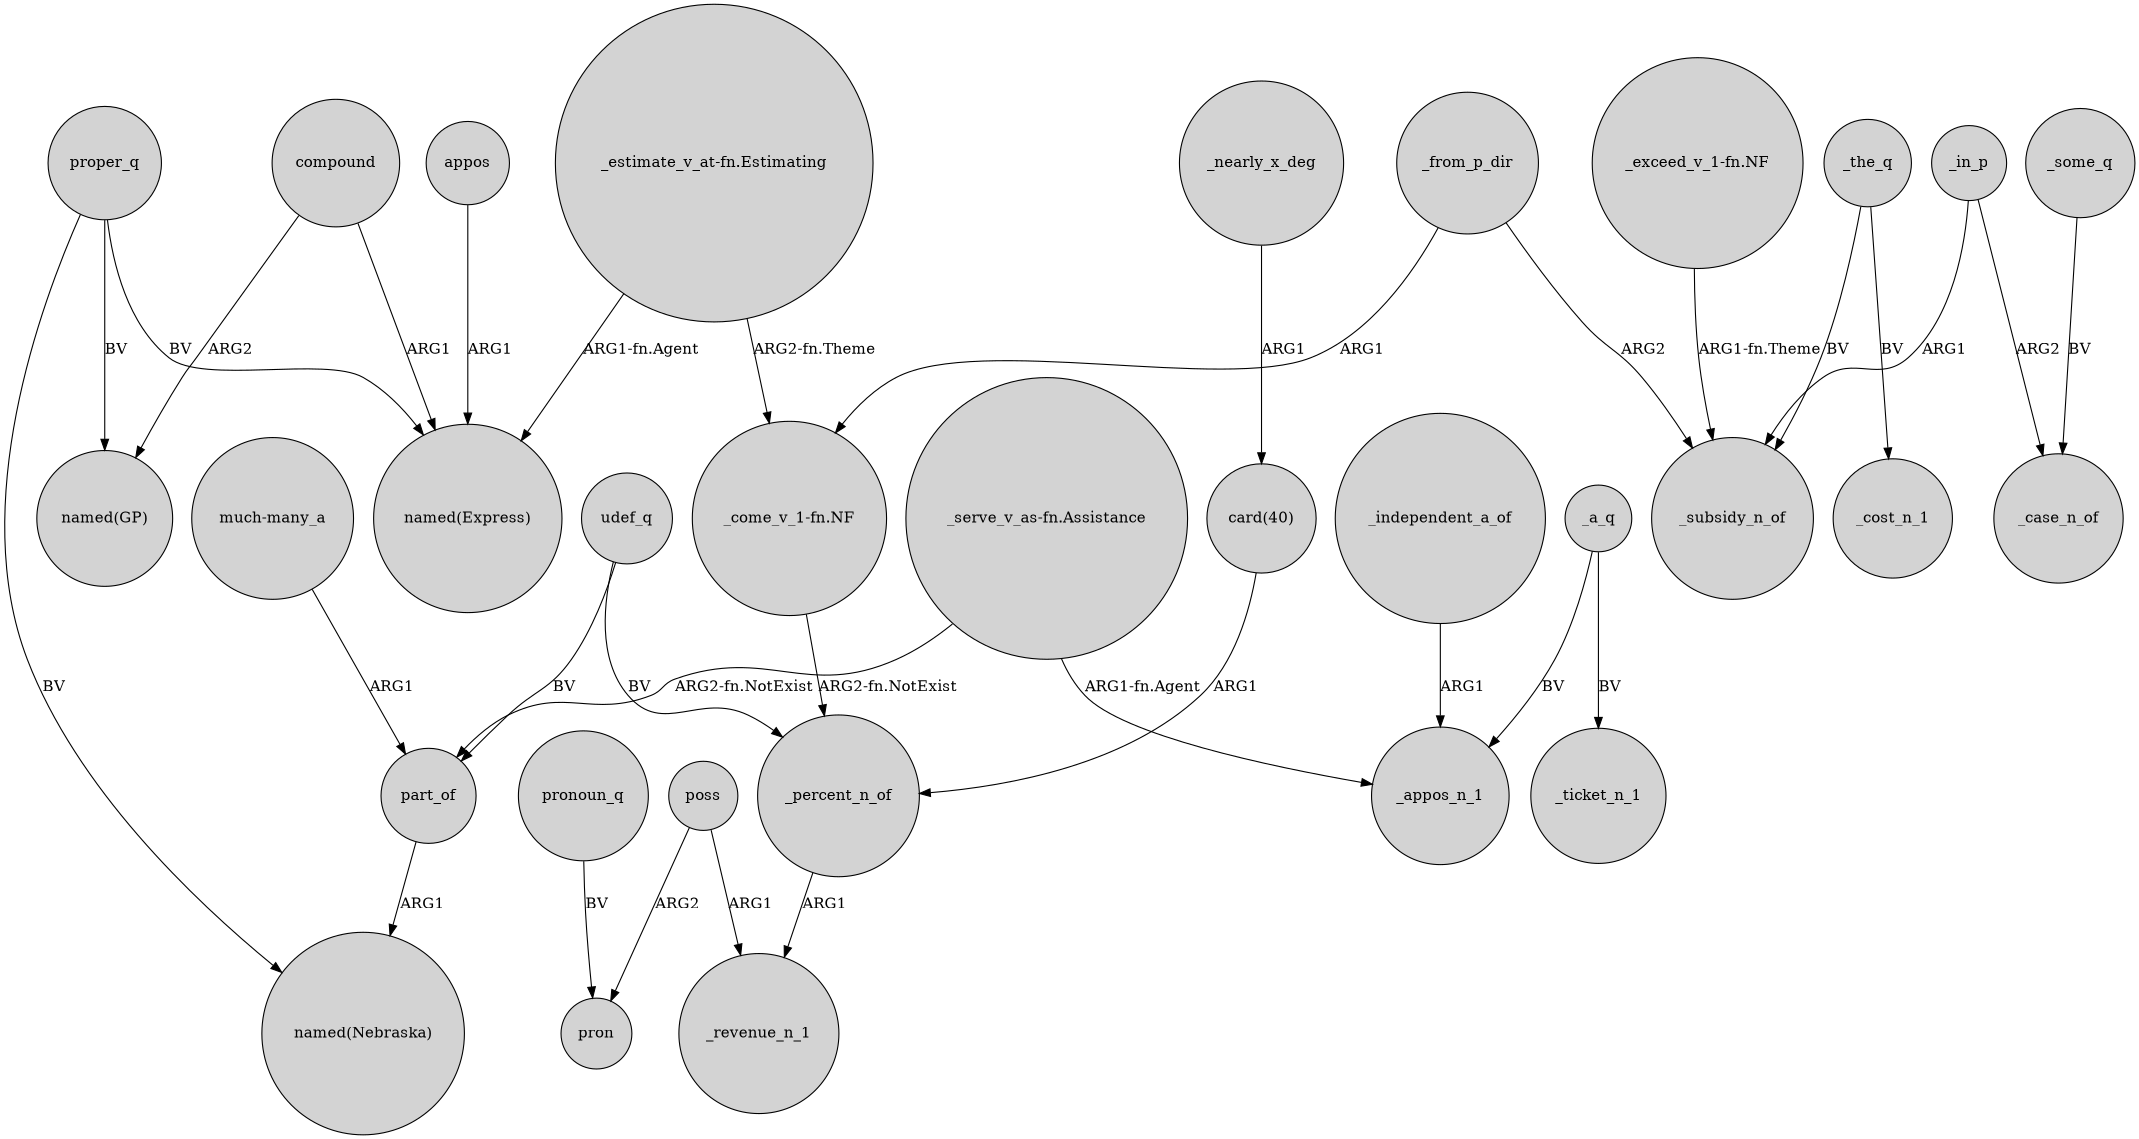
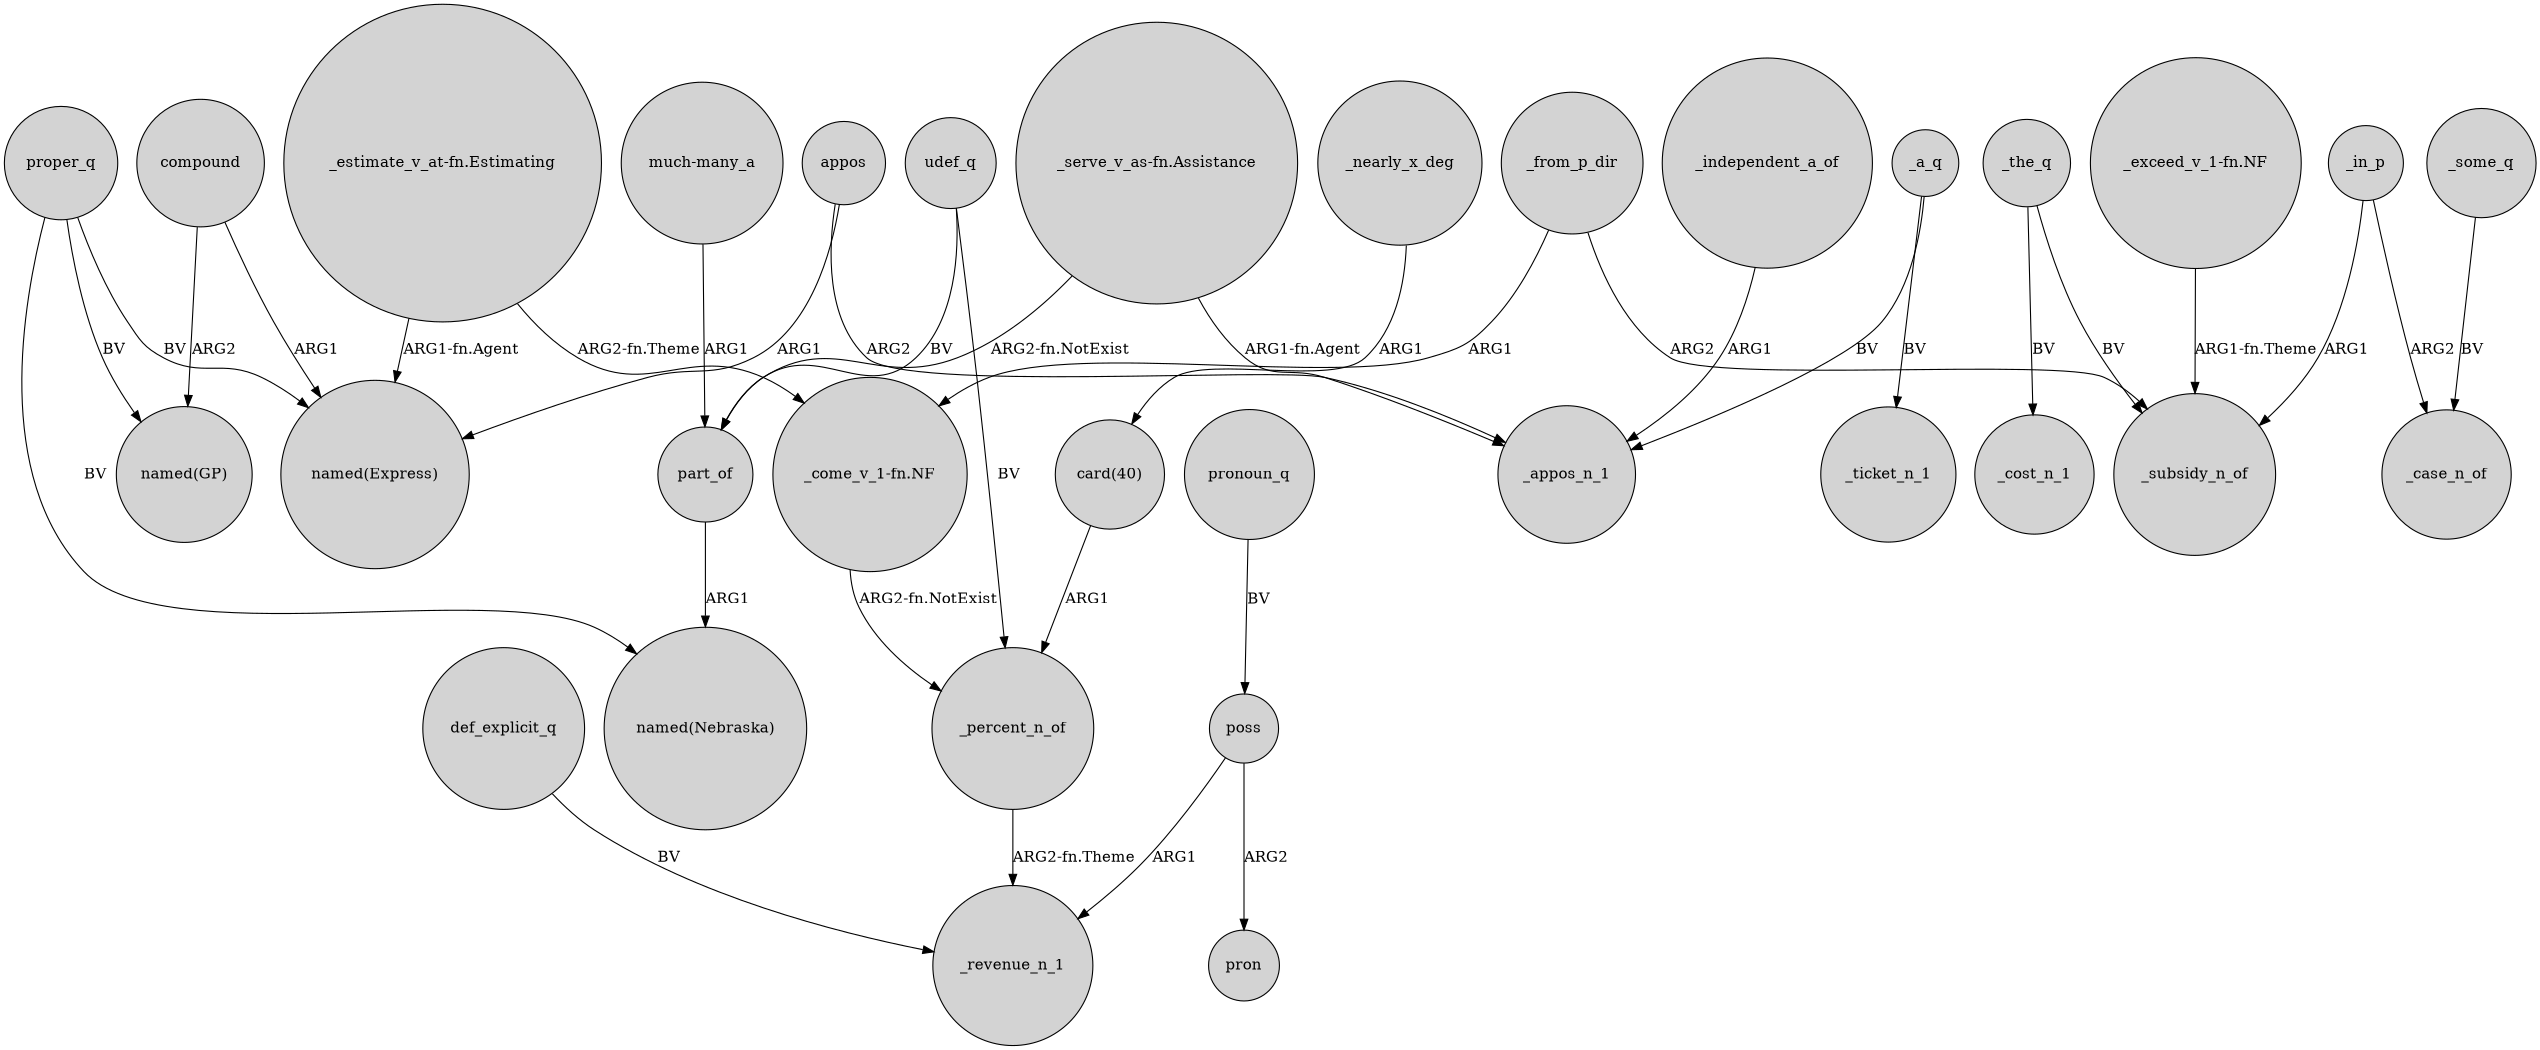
edge "appos" -> "_appos_n_1": added, label "ARG2"
node "def_explicit_q": added
edge "_percent_n_of" -> "_revenue_n_1": label "ARG1" -> "ARG2-fn.Theme"
edge "pronoun_q" -> "pron": now "pronoun_q" -> "poss"
